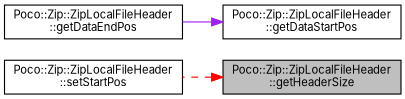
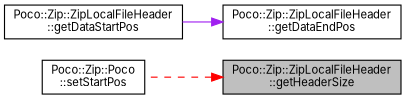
edge "Poco::Zip::ZipLocalFileHeader ::getDataEndPos" -> "Poco::Zip::ZipLocalFileHeader ::getDataStartPos": reversed
node "Poco::Zip::ZipLocalFileHeader ::setStartPos": label "Poco::Zip::ZipLocalFileHeader ::setStartPos" -> "Poco::Zip::Poco ::setStartPos"
